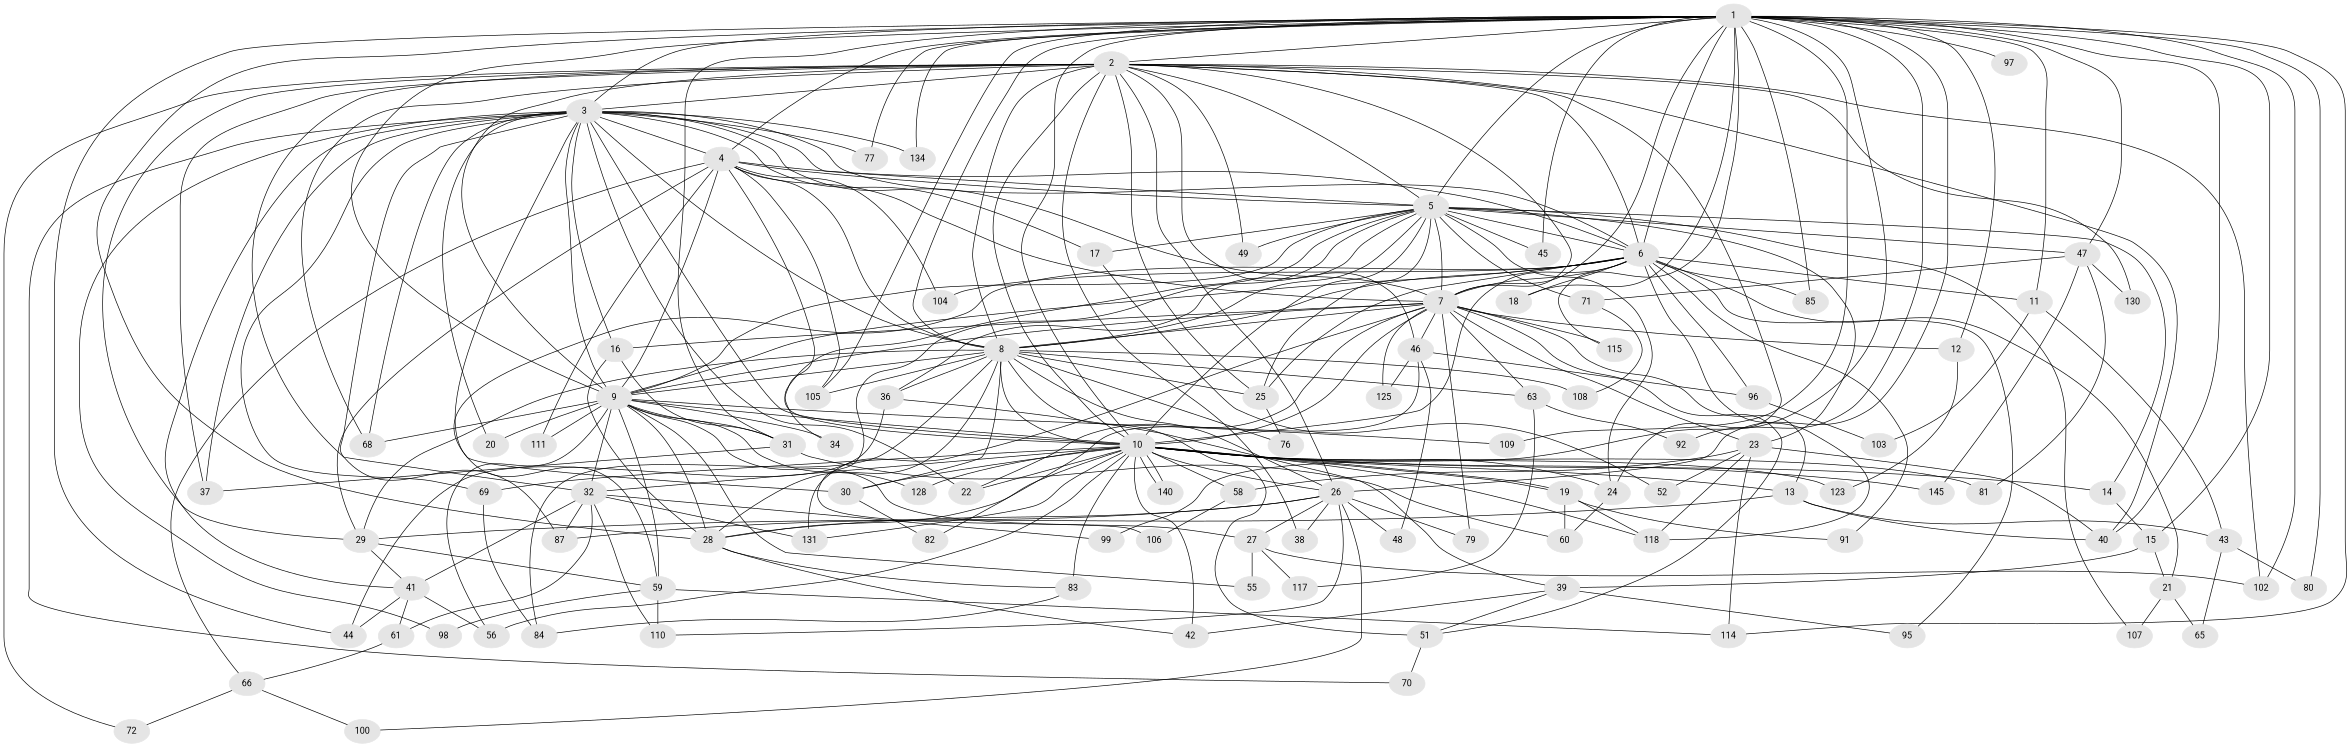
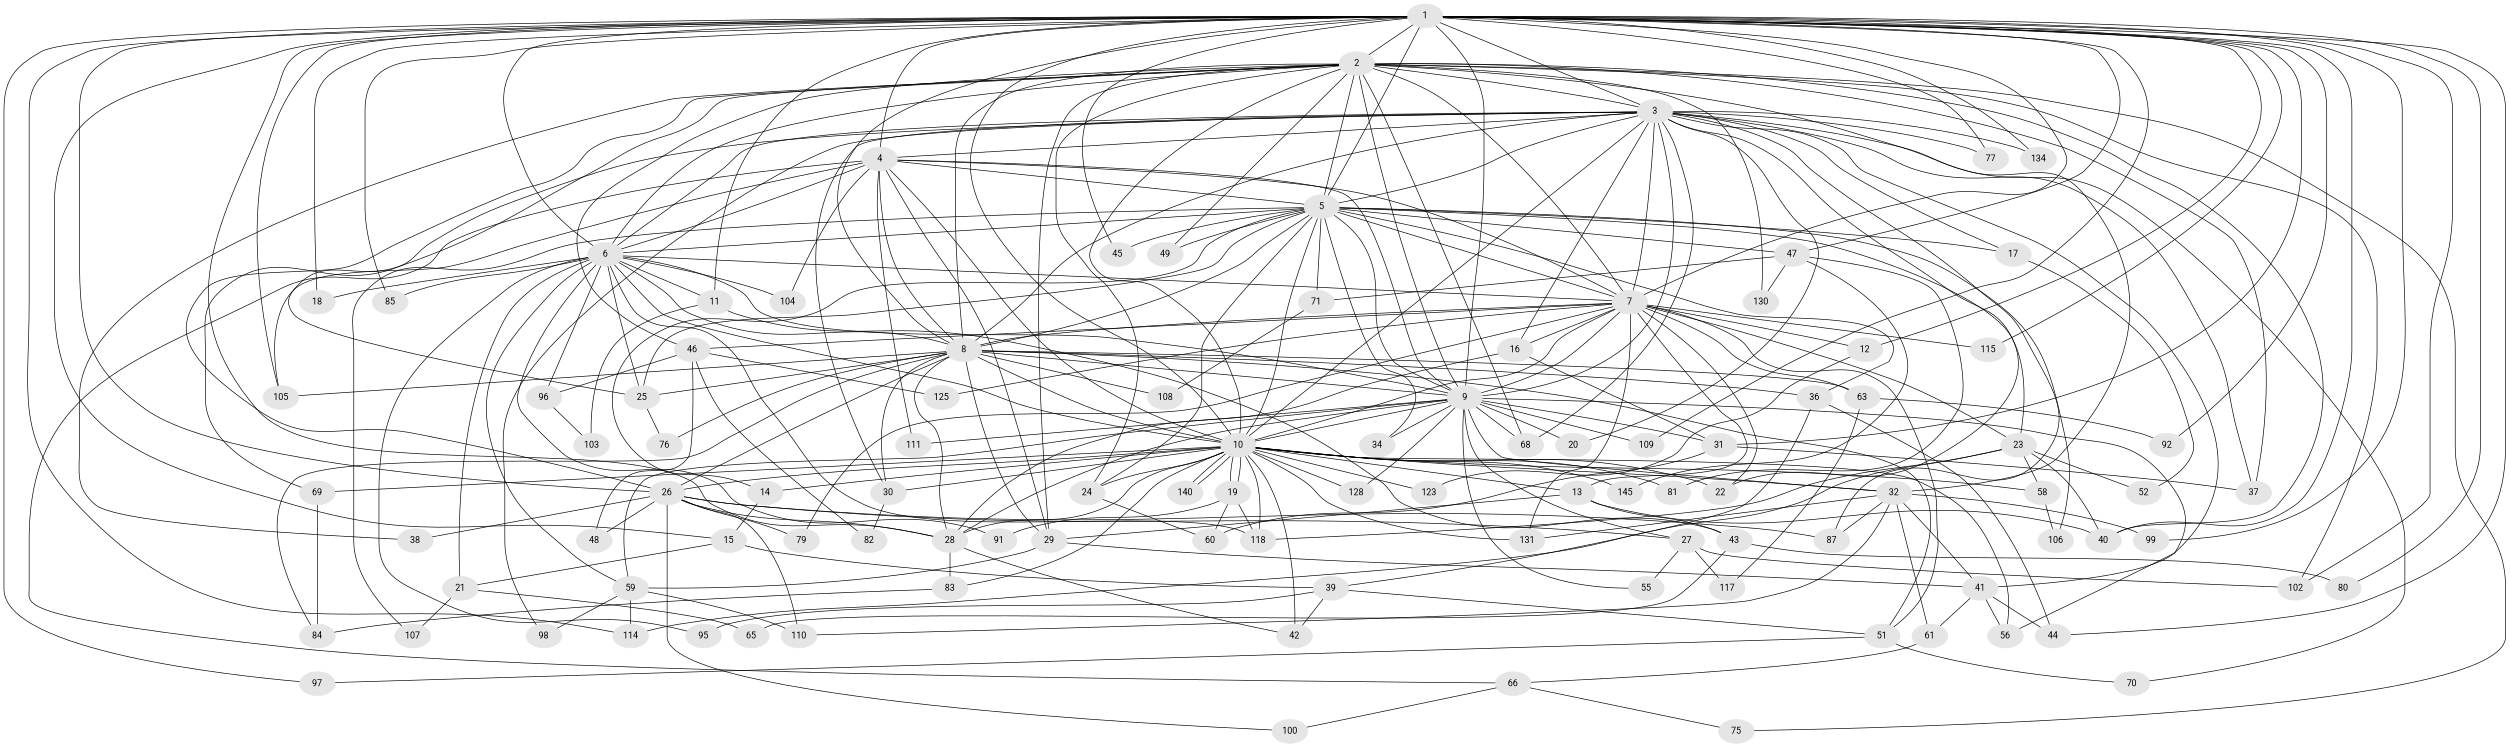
edge "51" -- "97": added
node "72": label "72" -> "75"
